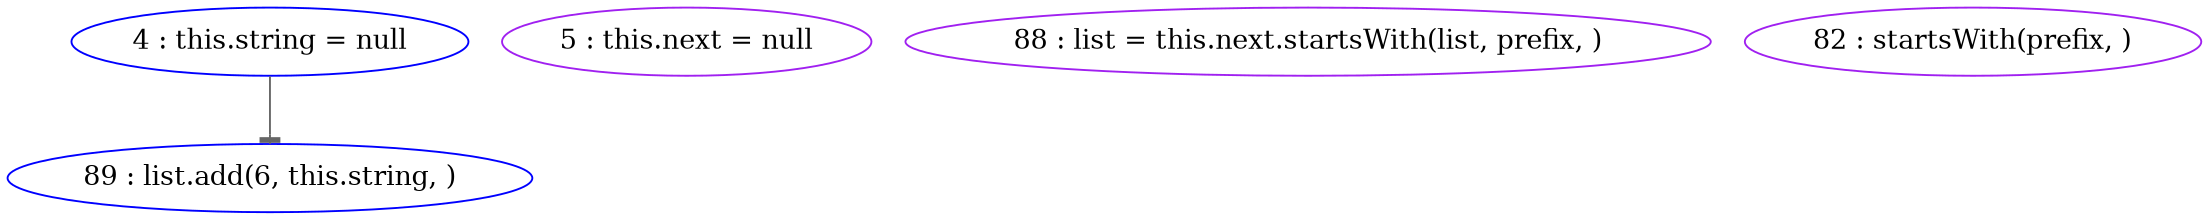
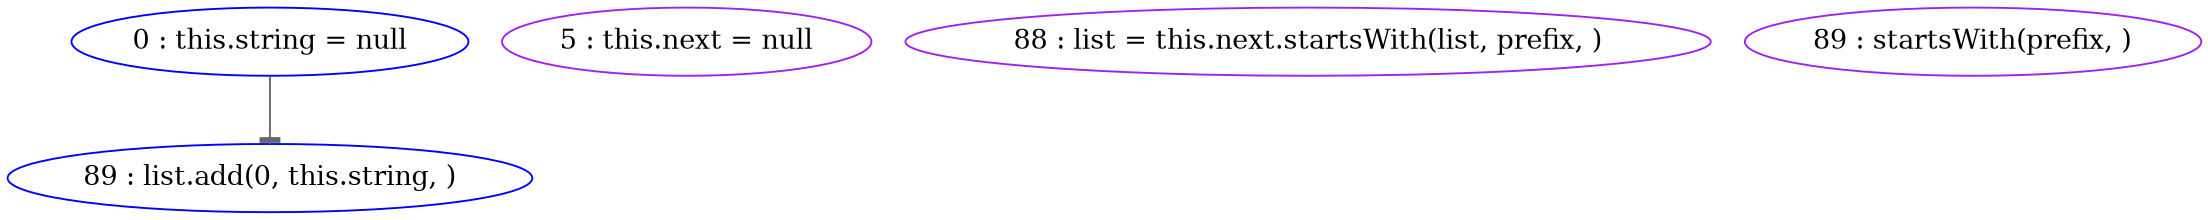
node "4 : this.string = null": label "4 : this.string = null" -> "0 : this.string = null"
node "82 : startsWith(prefix, )": label "82 : startsWith(prefix, )" -> "89 : startsWith(prefix, )"
node "89 : list.add(6, this.string, )": label "89 : list.add(6, this.string, )" -> "89 : list.add(0, this.string, )"
